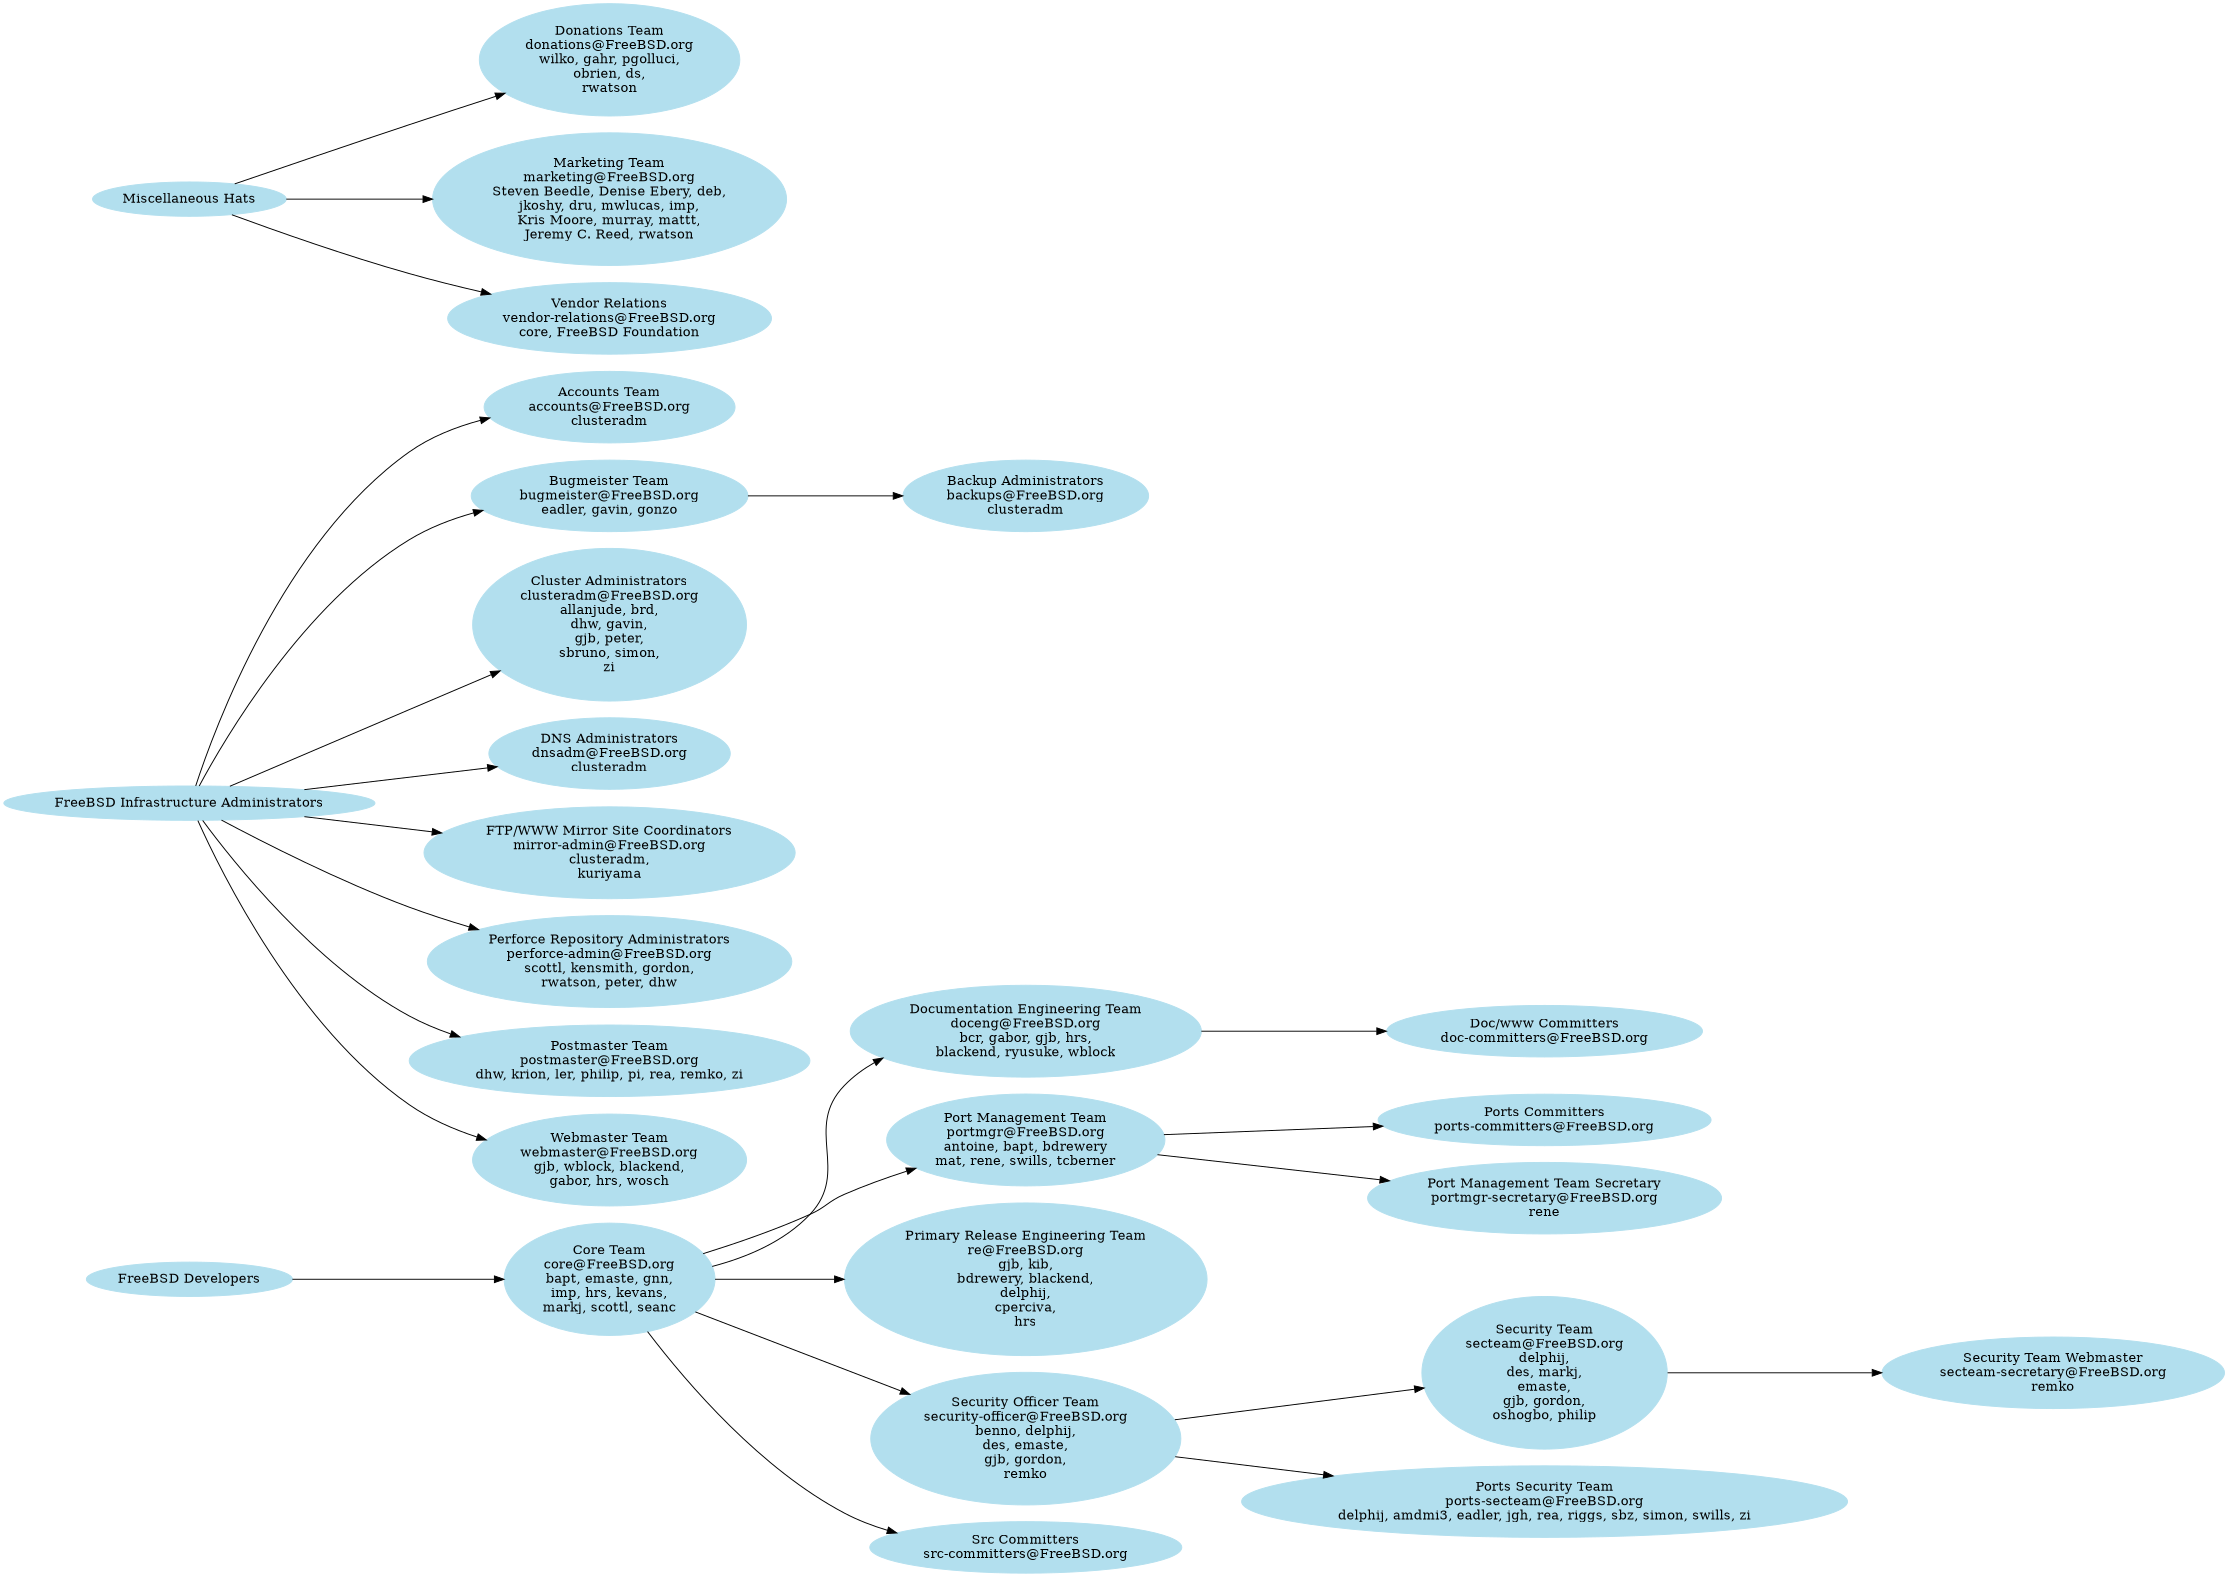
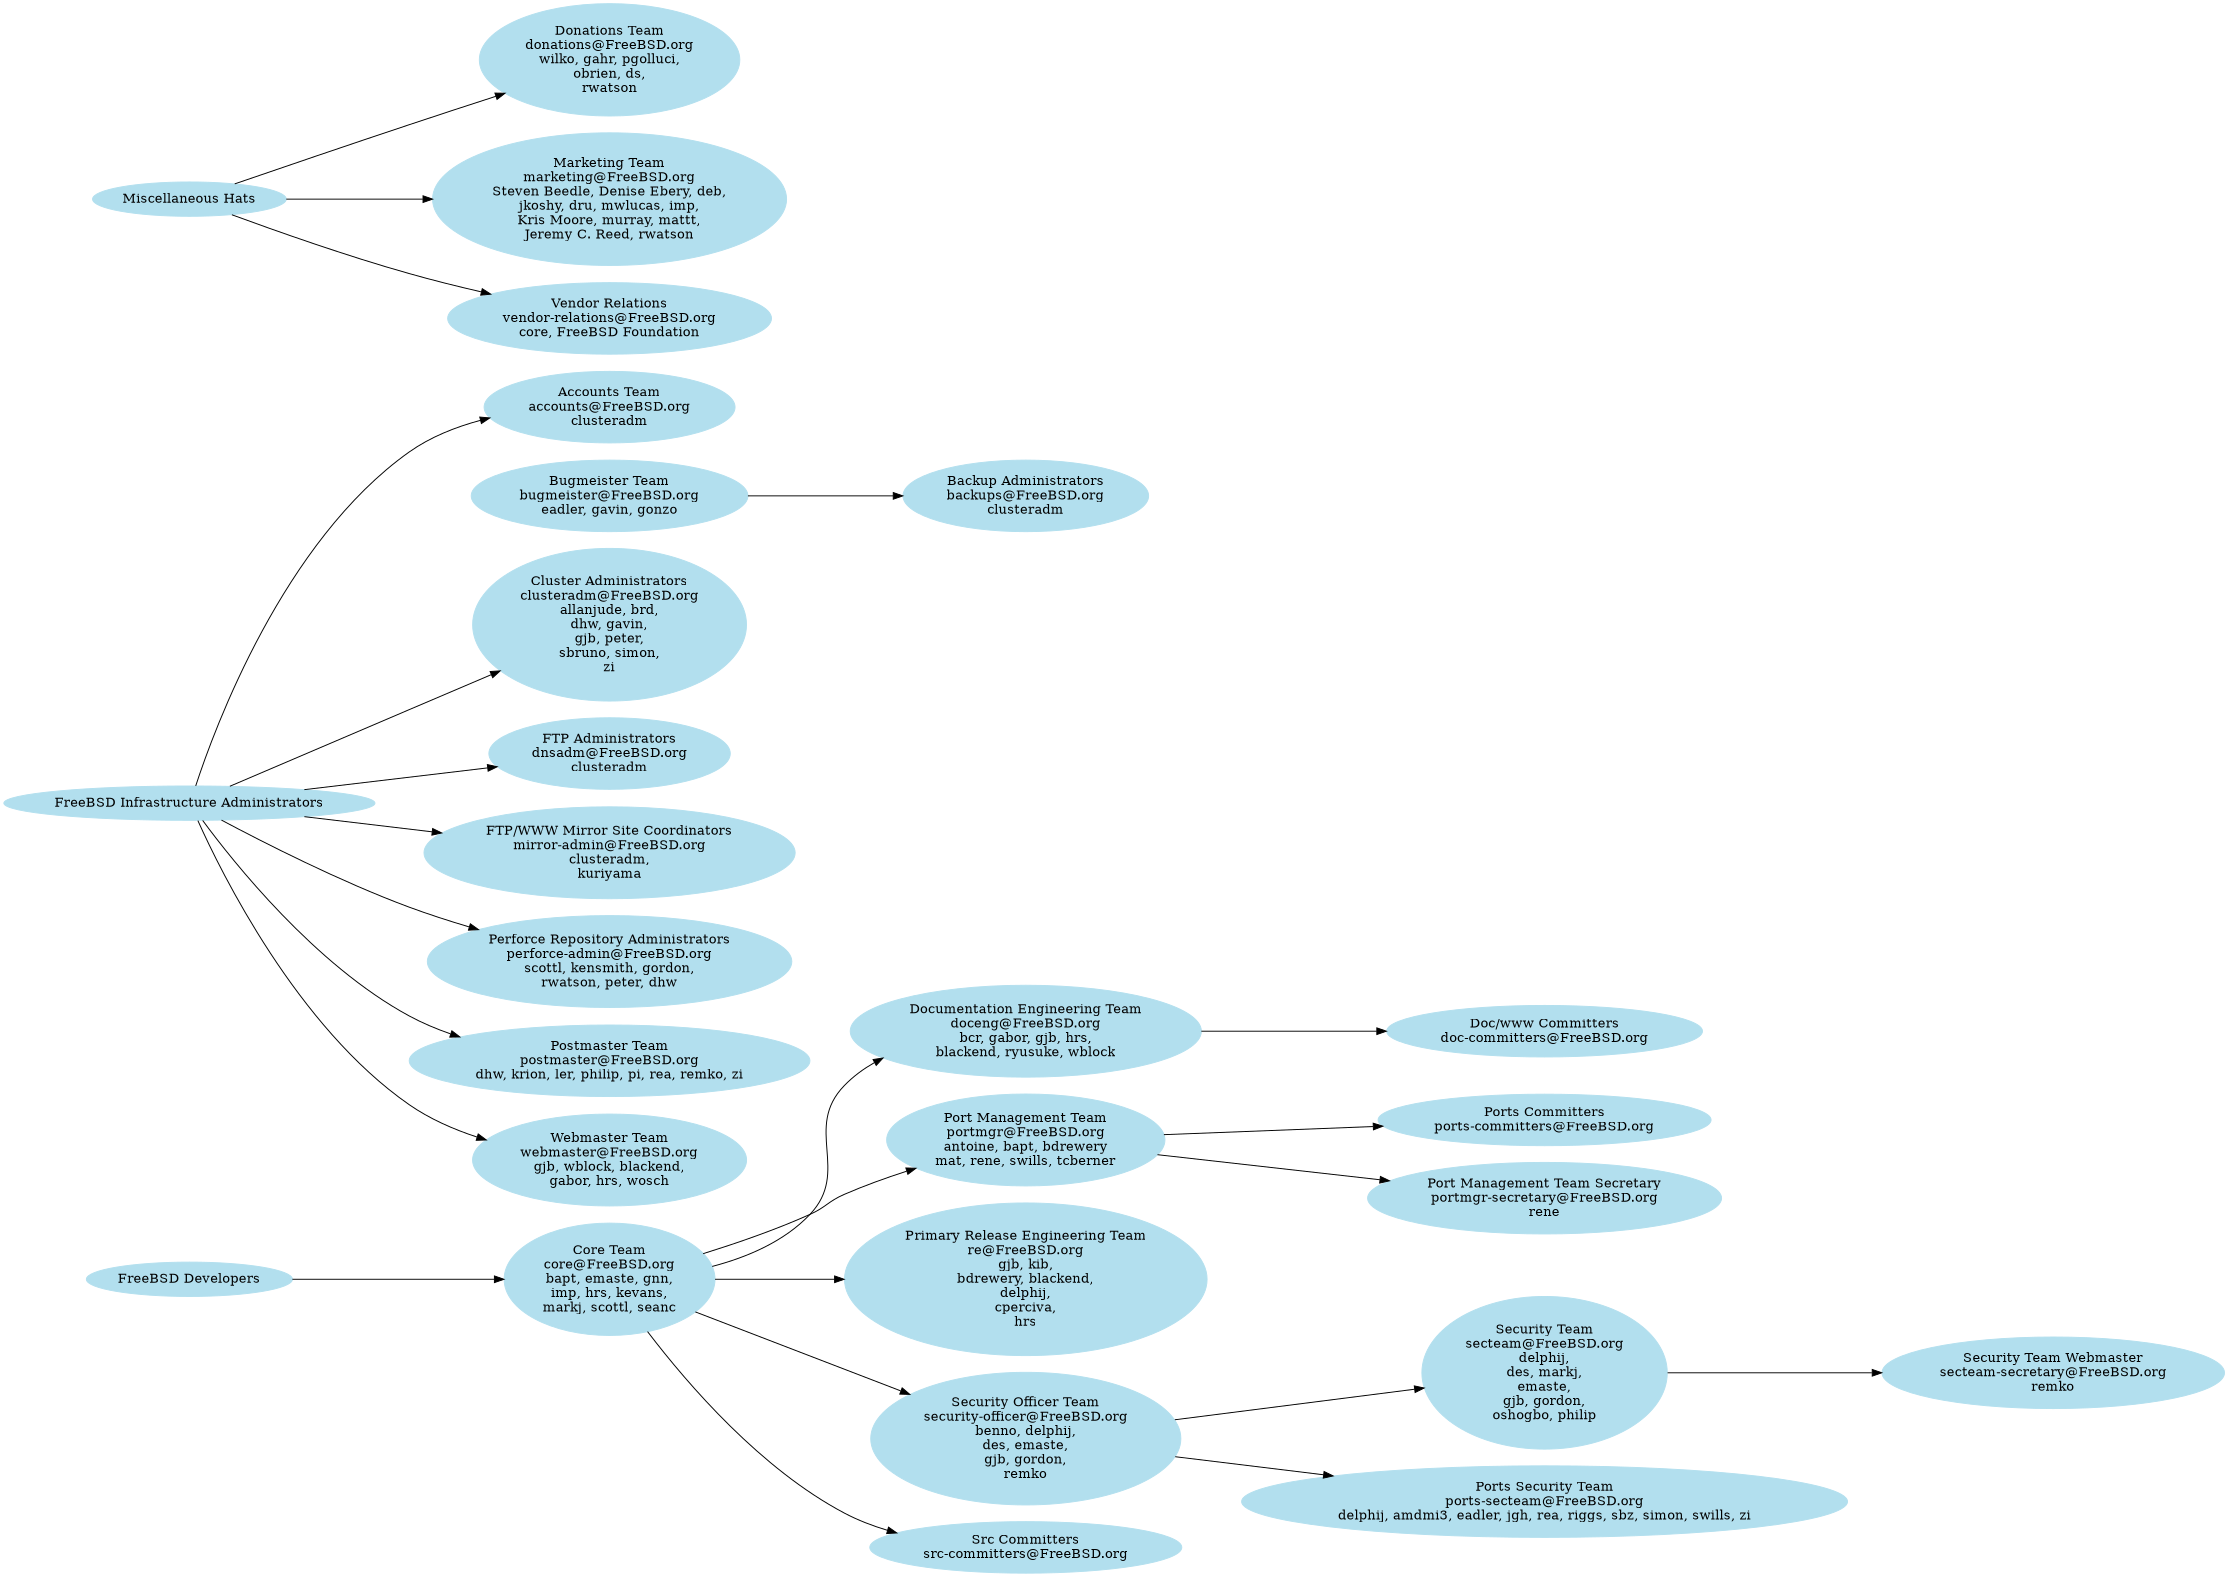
edge "FreeBSD Infrastructure Administrators" -> "Bugmeister Team bugmeister@FreeBSD.org eadler, gavin, gonzo": removed
node "DNS Administrators dnsadm@FreeBSD.org clusteradm": label "DNS Administrators dnsadm@FreeBSD.org clusteradm" -> "FTP Administrators dnsadm@FreeBSD.org clusteradm"
